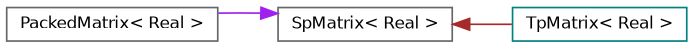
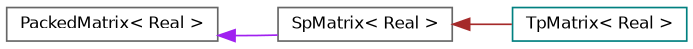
edge "PackedMatrix< Real >" -> "SpMatrix< Real >": reversed
